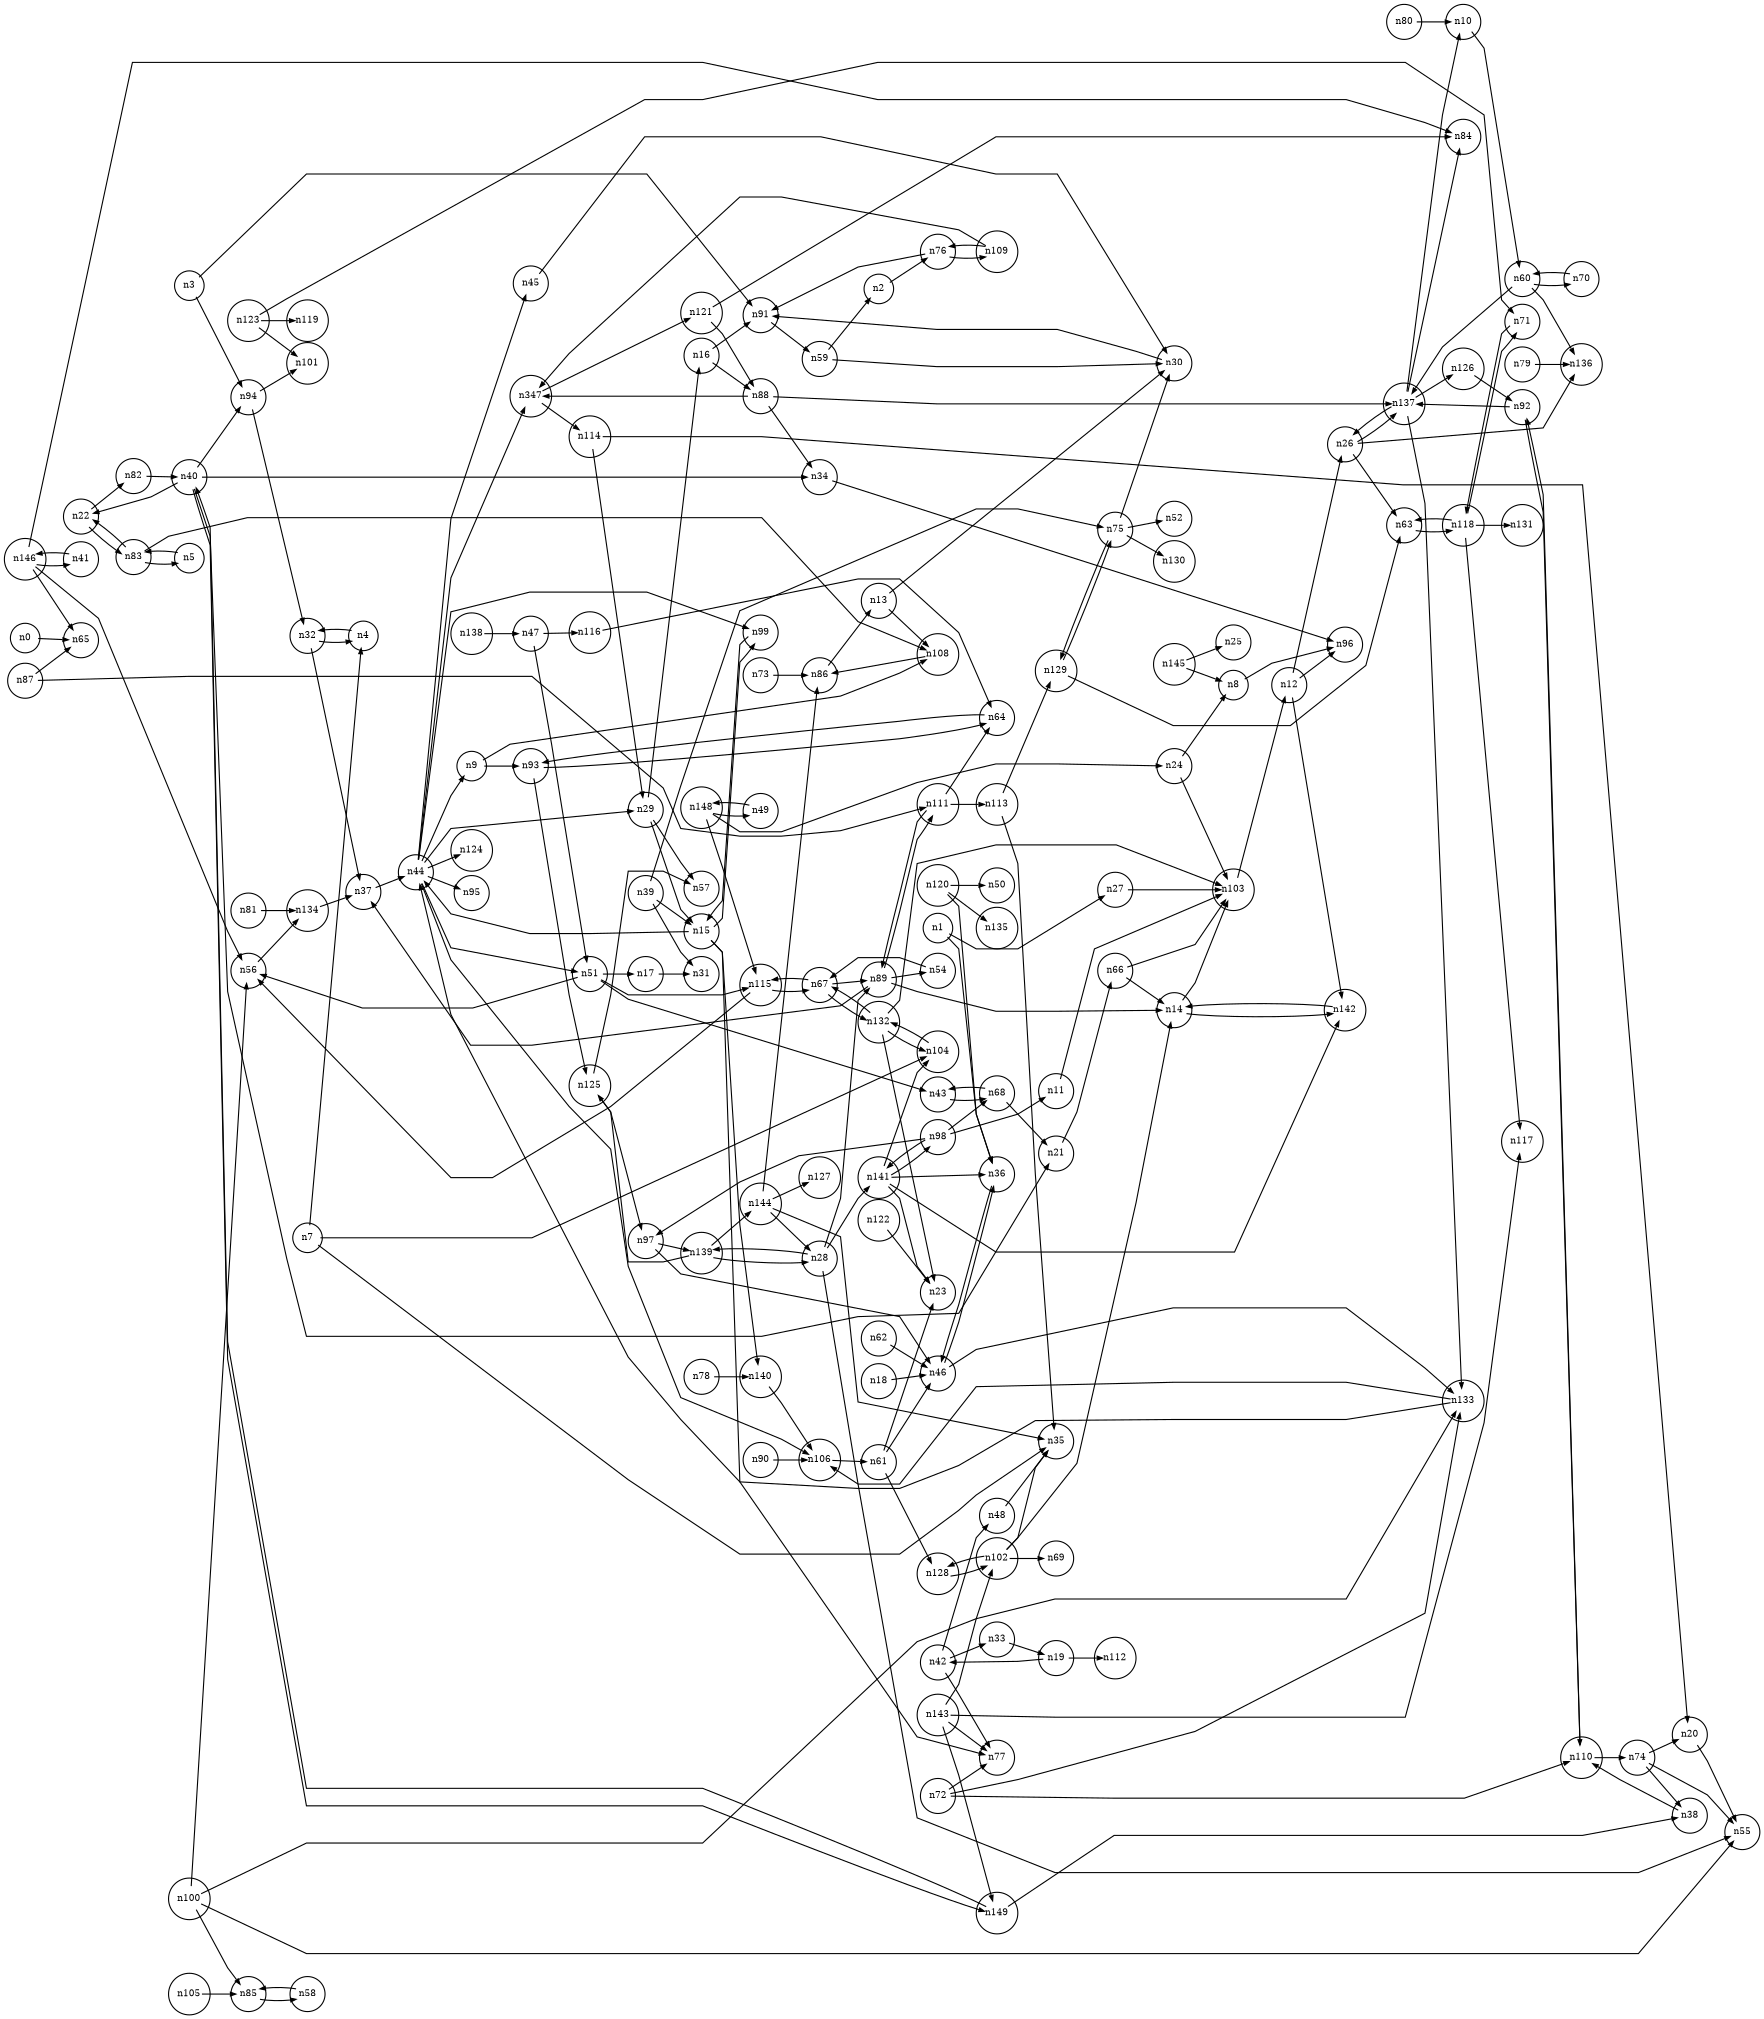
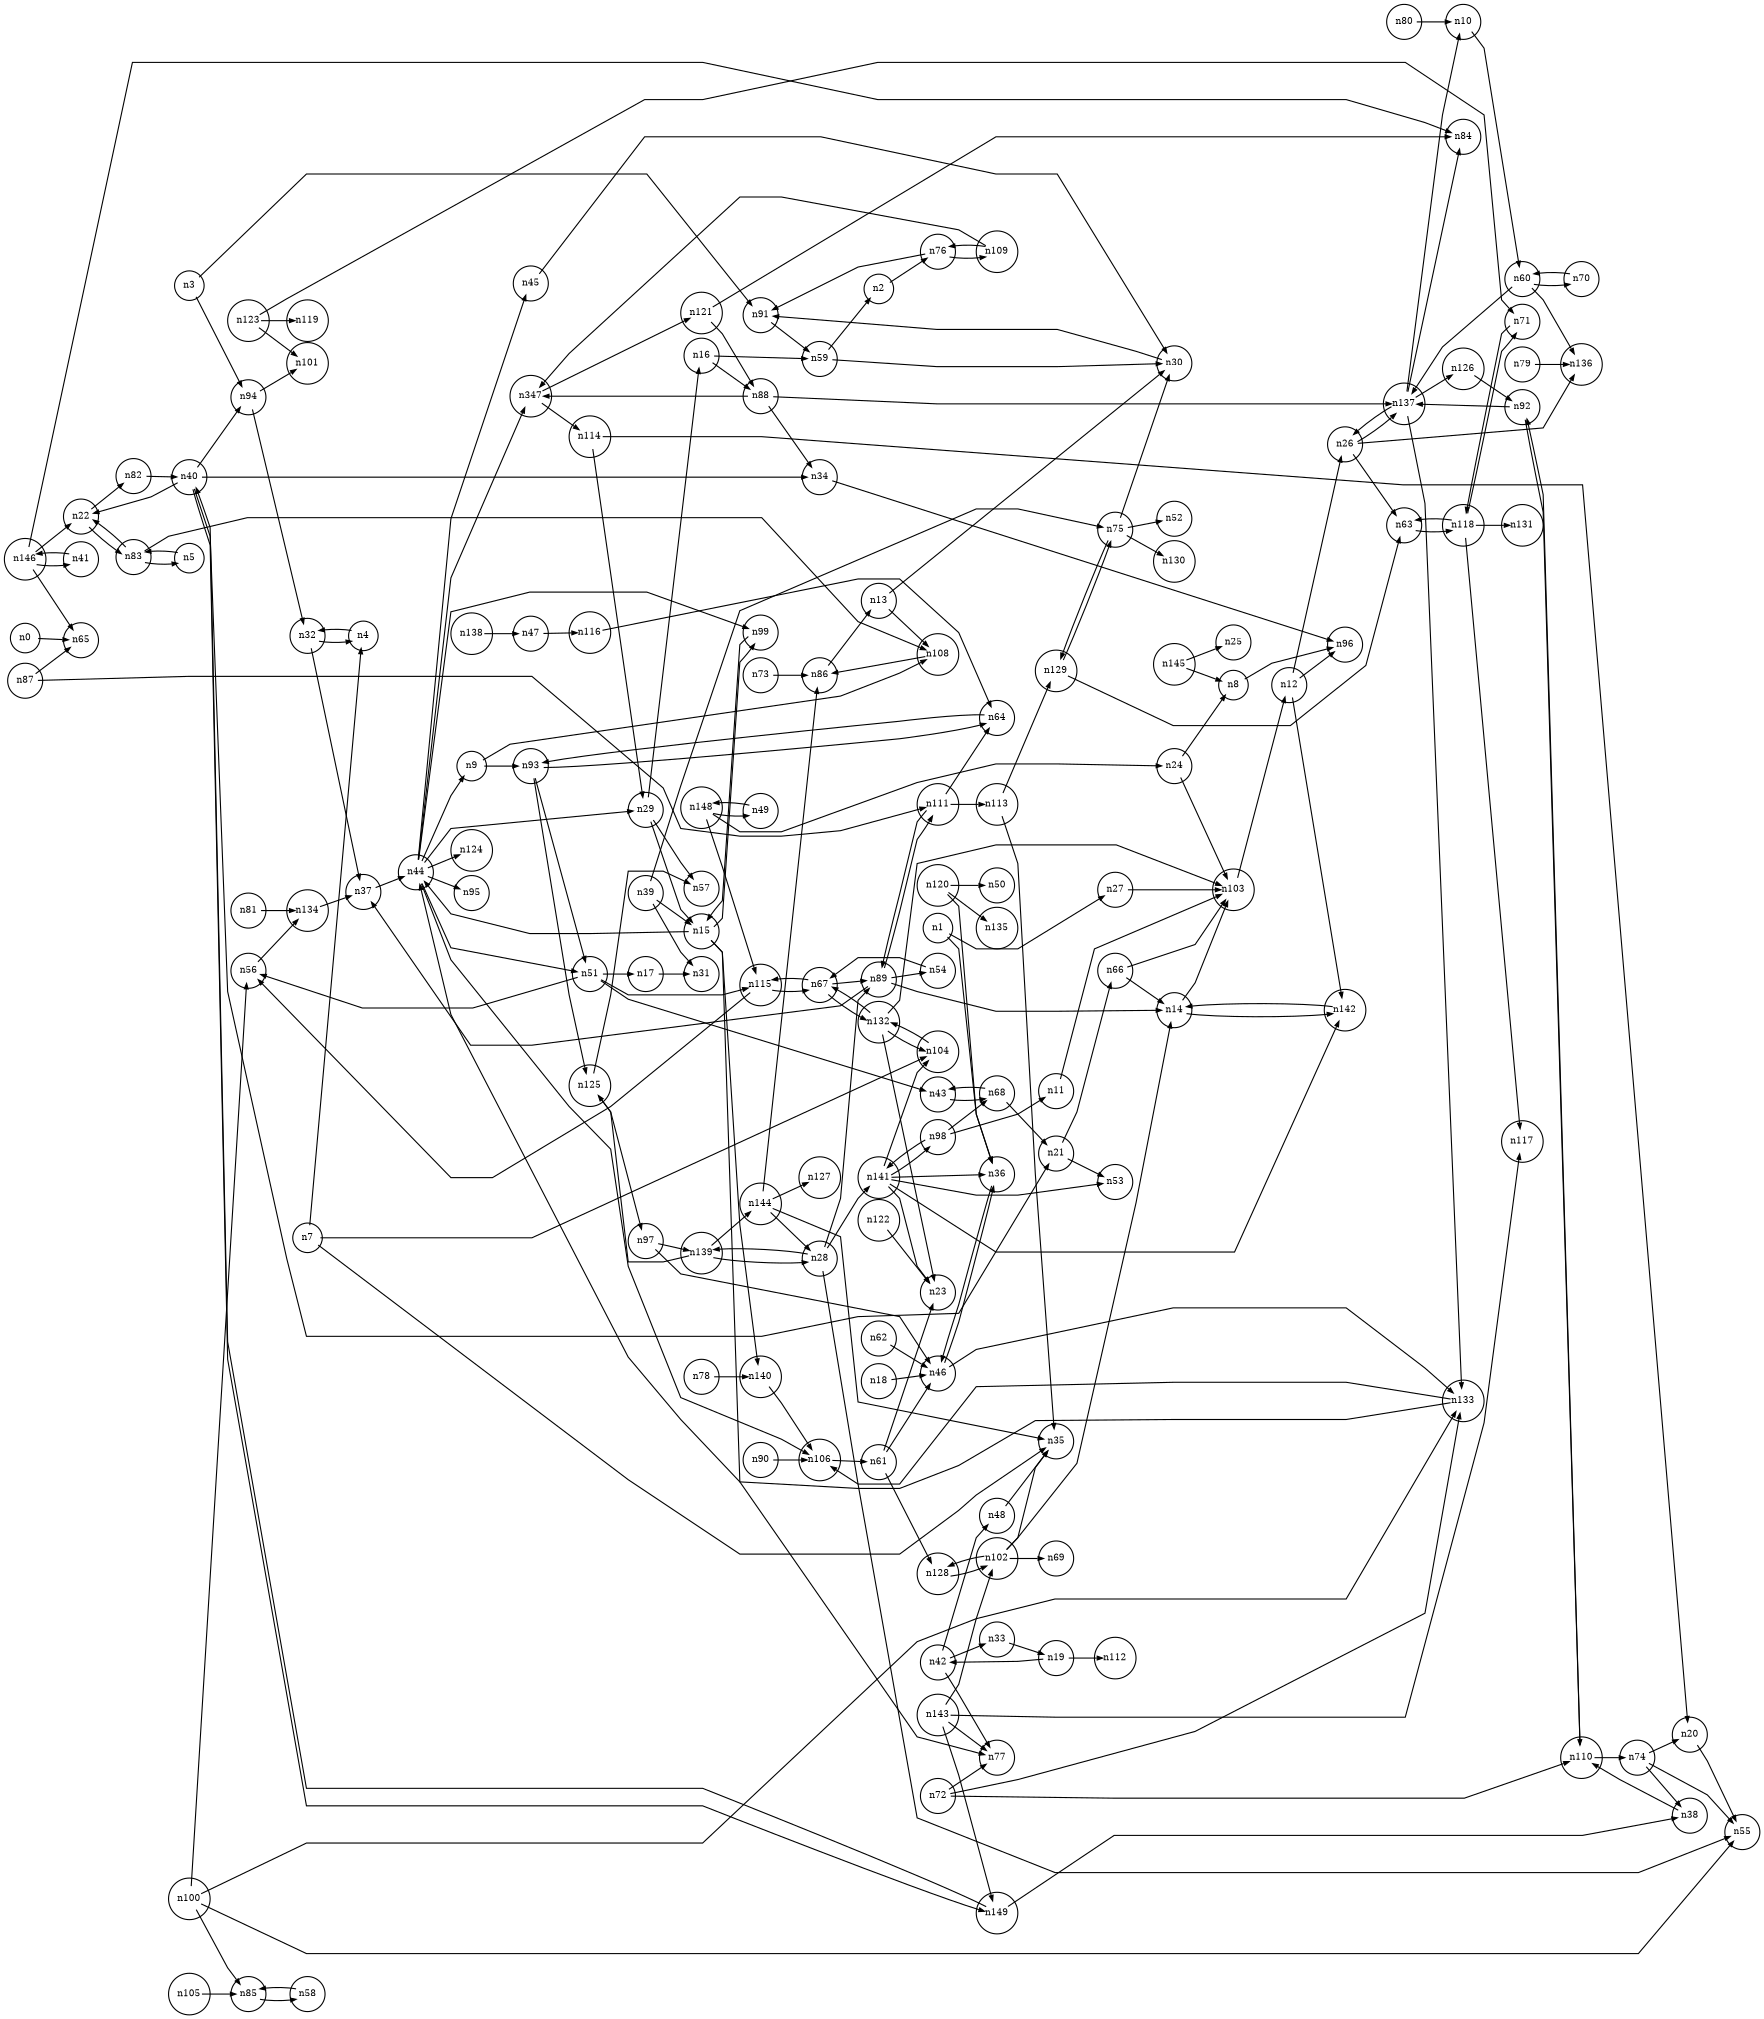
edge "n16" -> "n91": now "n16" -> "n59"
edge "n146" -> "n56": now "n146" -> "n22"
edge "n47" -> "n51": now "n93" -> "n51"
edge "n98" -> "n97": removed
node "n53": added
